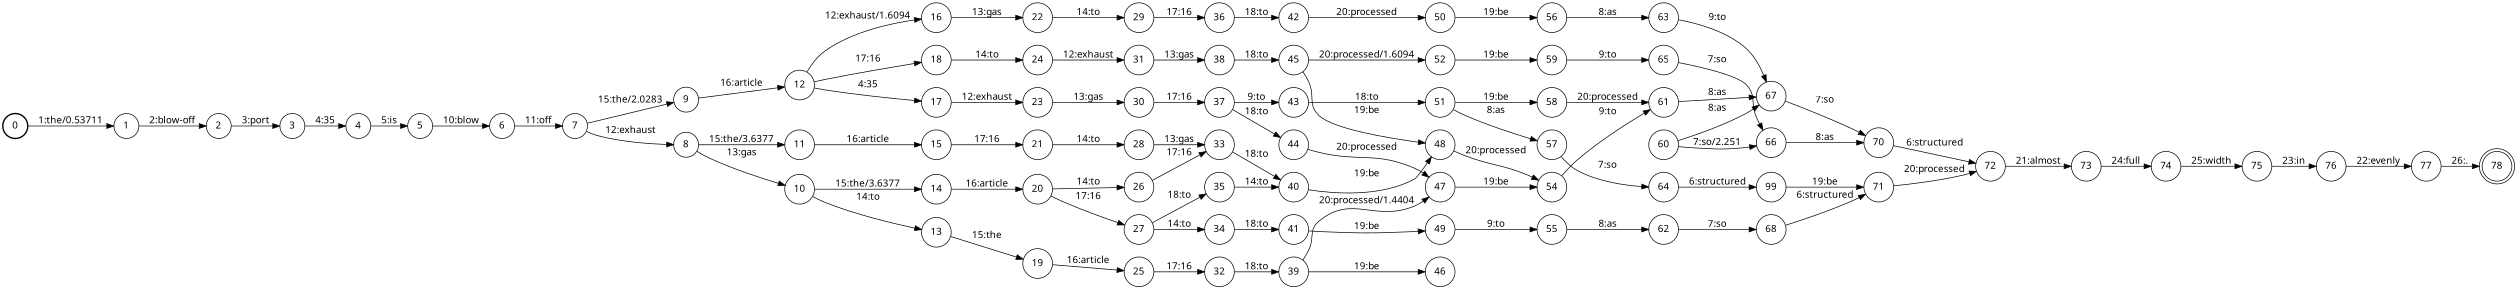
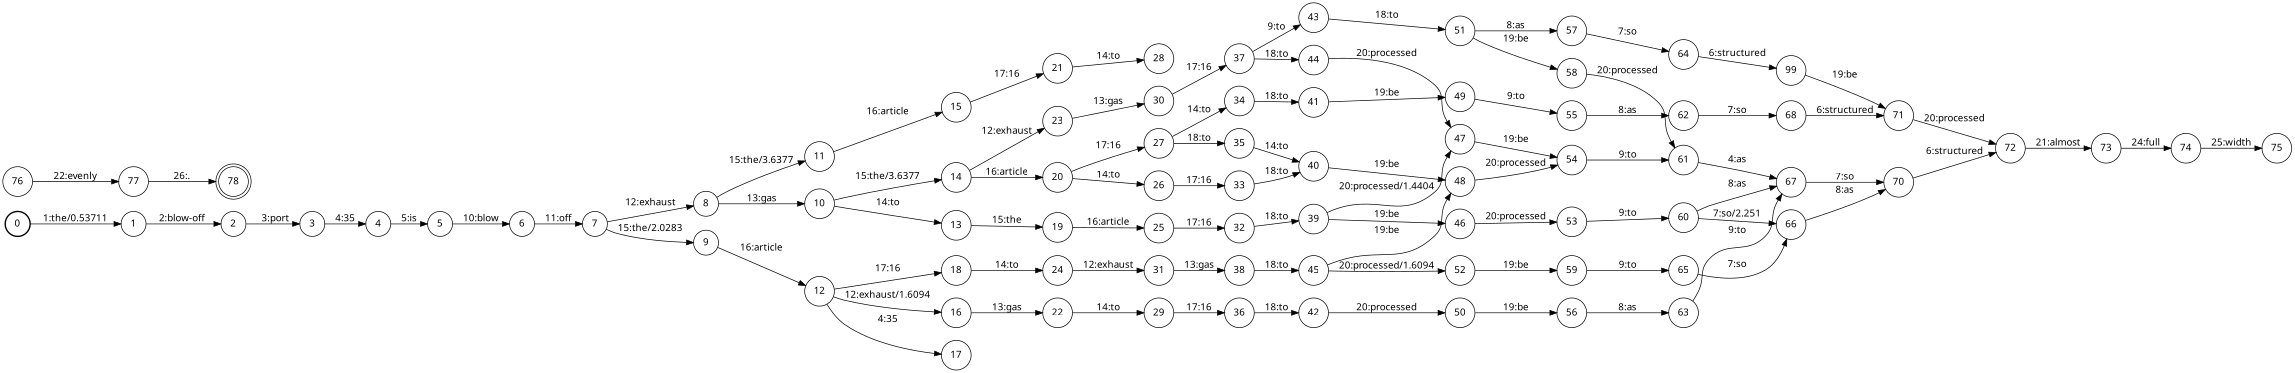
edge "61" -> "67": label "8:as" -> "4:as"
edge "17" -> "23": now "14" -> "23"
edge "28" -> "33": removed, label "13:gas"
edge "75" -> "76": removed, label "23:in"
node "53": added
